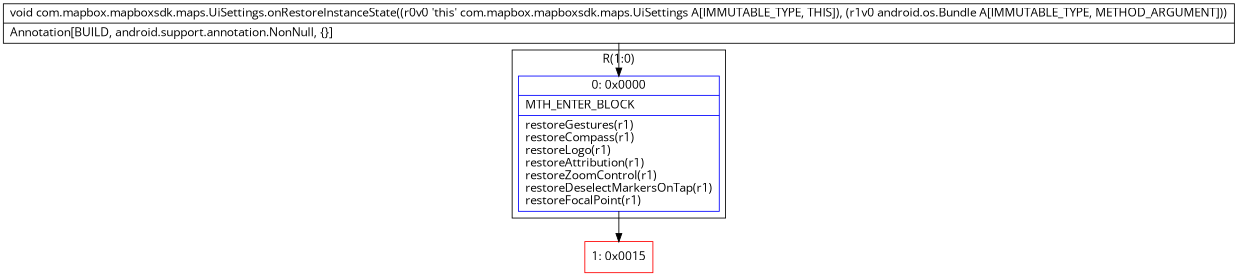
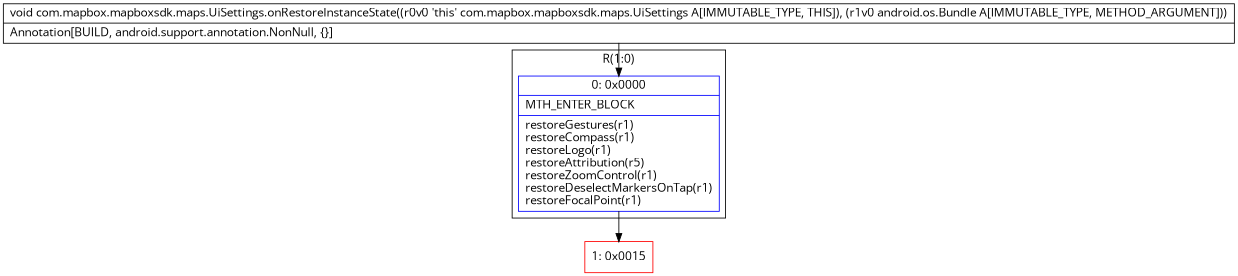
node "0: 0x0000": text "restoreAttribution(r1)" -> "restoreAttribution(r5)"
